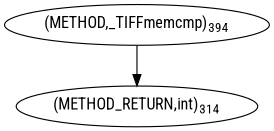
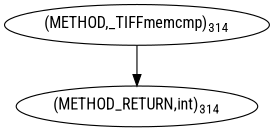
node "(METHOD,_TIFFmemcmp)": text "394" -> "314"
